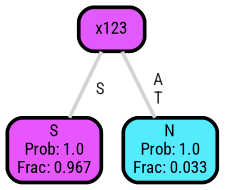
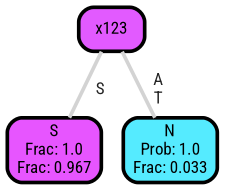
node "S Prob: 1.0 Frac: 0.967": label "S Prob: 1.0 Frac: 0.967" -> "S Frac: 1.0 Frac: 0.967"
